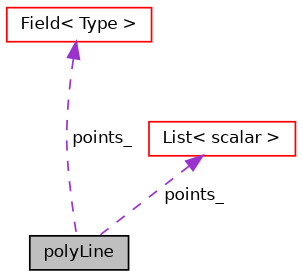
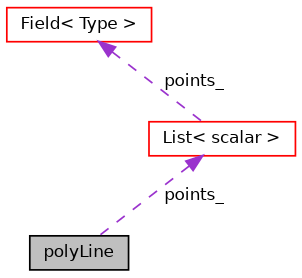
edge "polyLine" -> "Field< Type >": now "List< scalar >" -> "Field< Type >"
